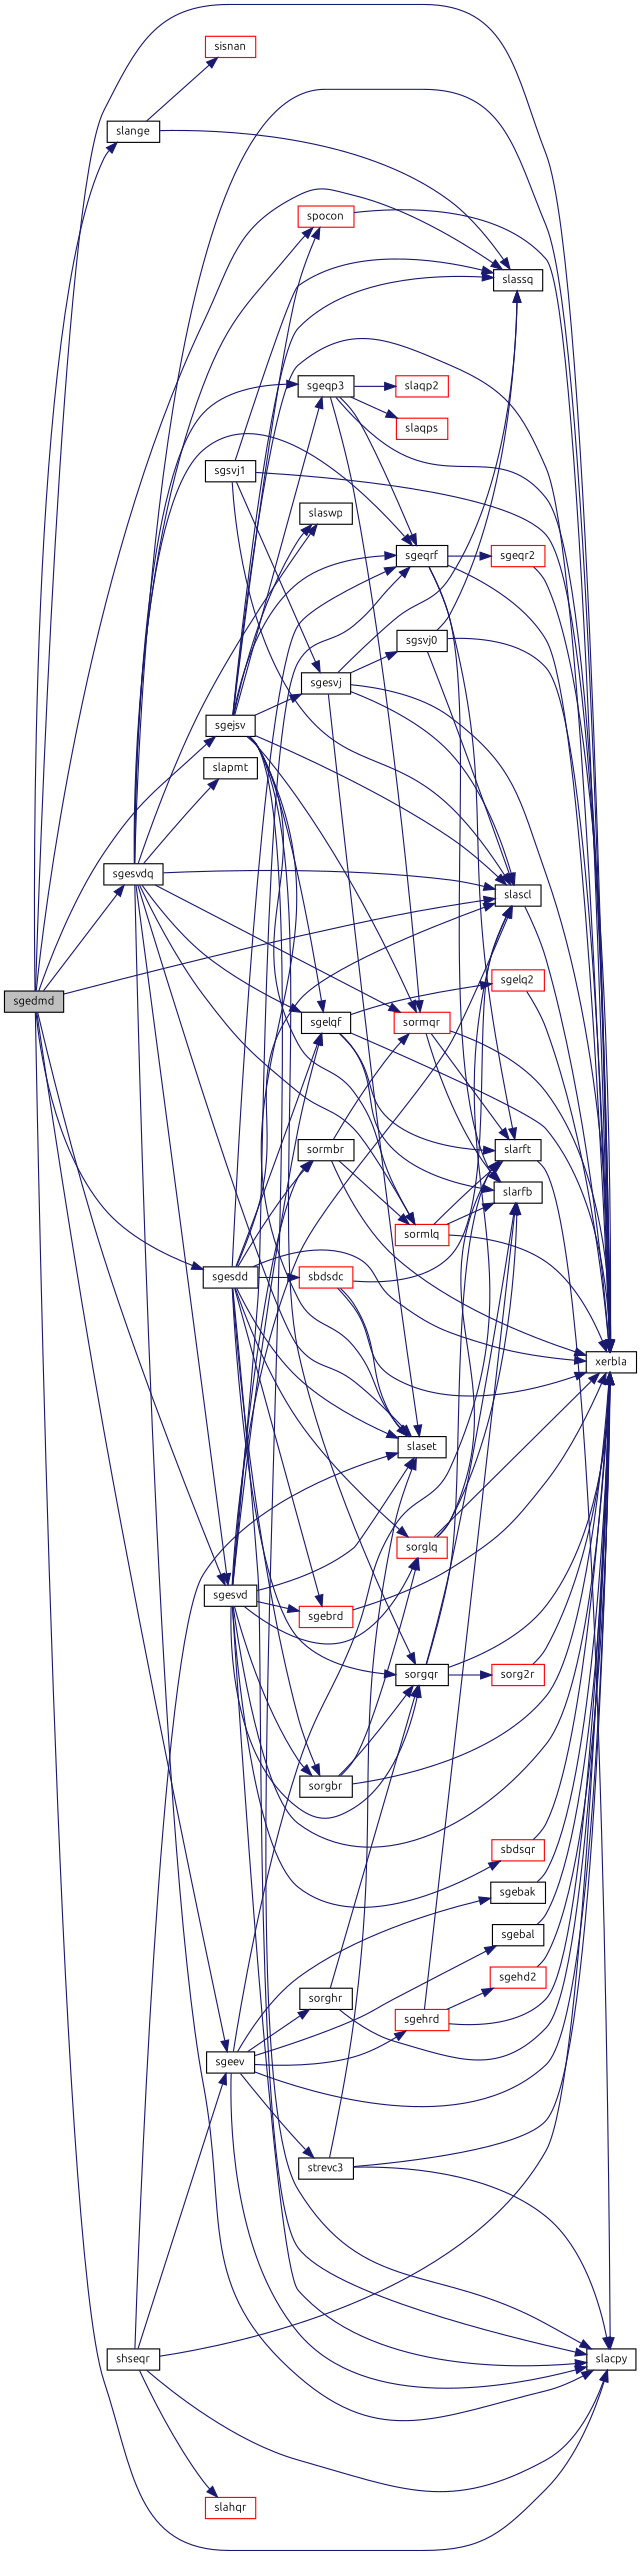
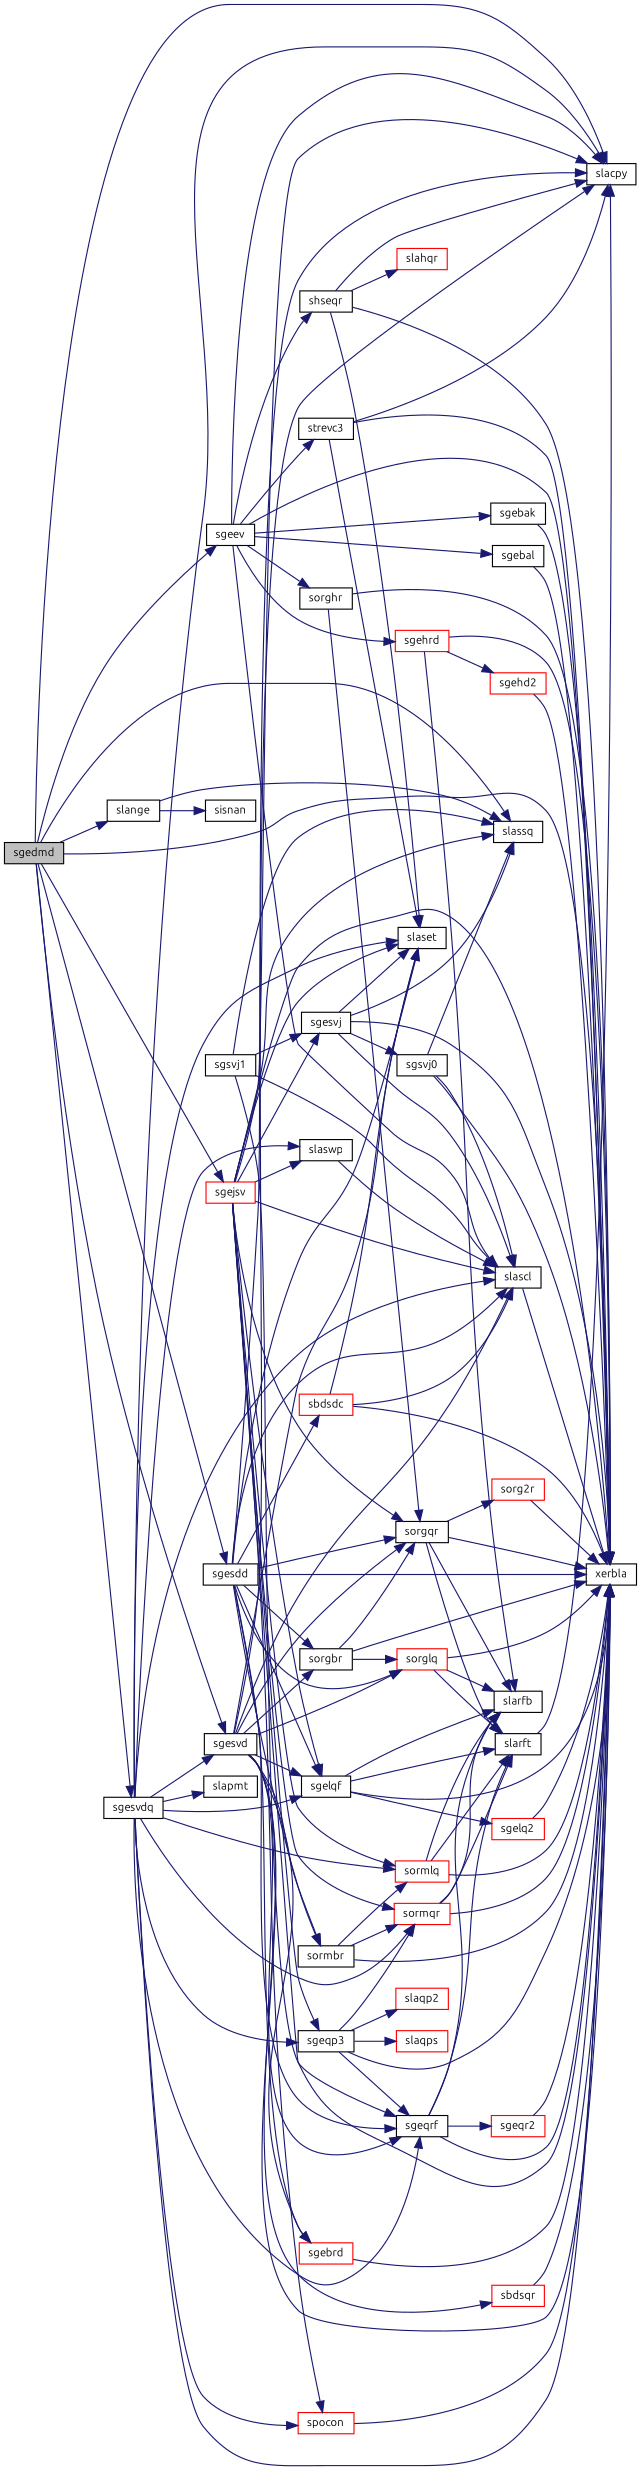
node "sisnan": color red -> black
node "sgejsv": color black -> red
edge "sgedmd" -> "slascl": now "slaswp" -> "slascl"
edge "shseqr" -> "sgeev": reversed
